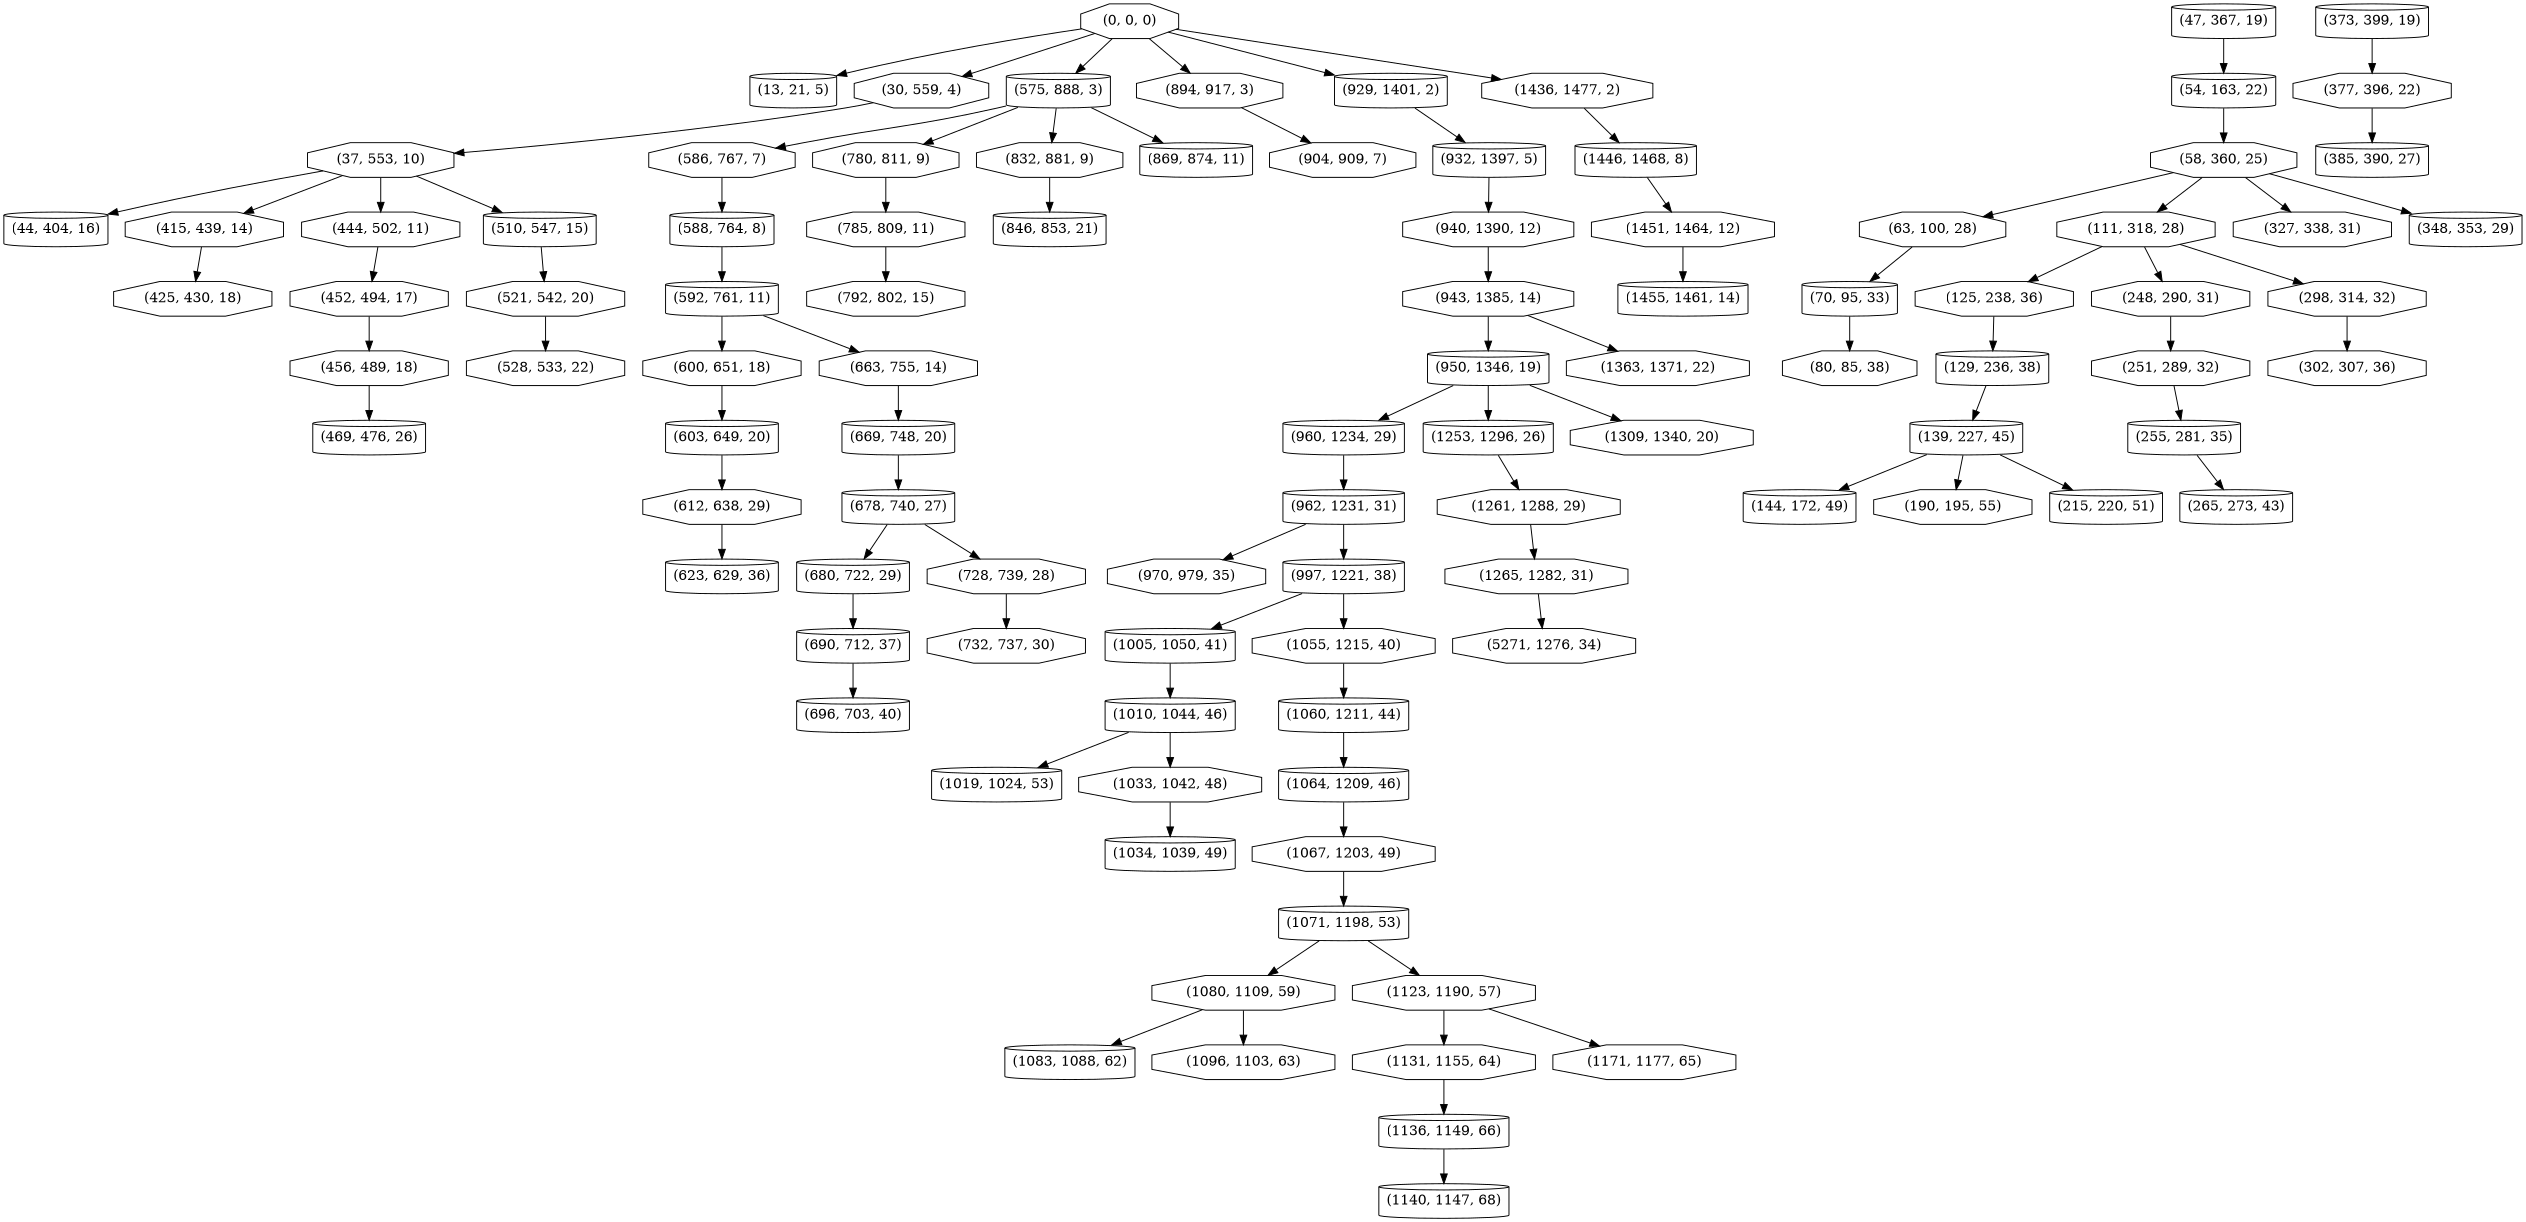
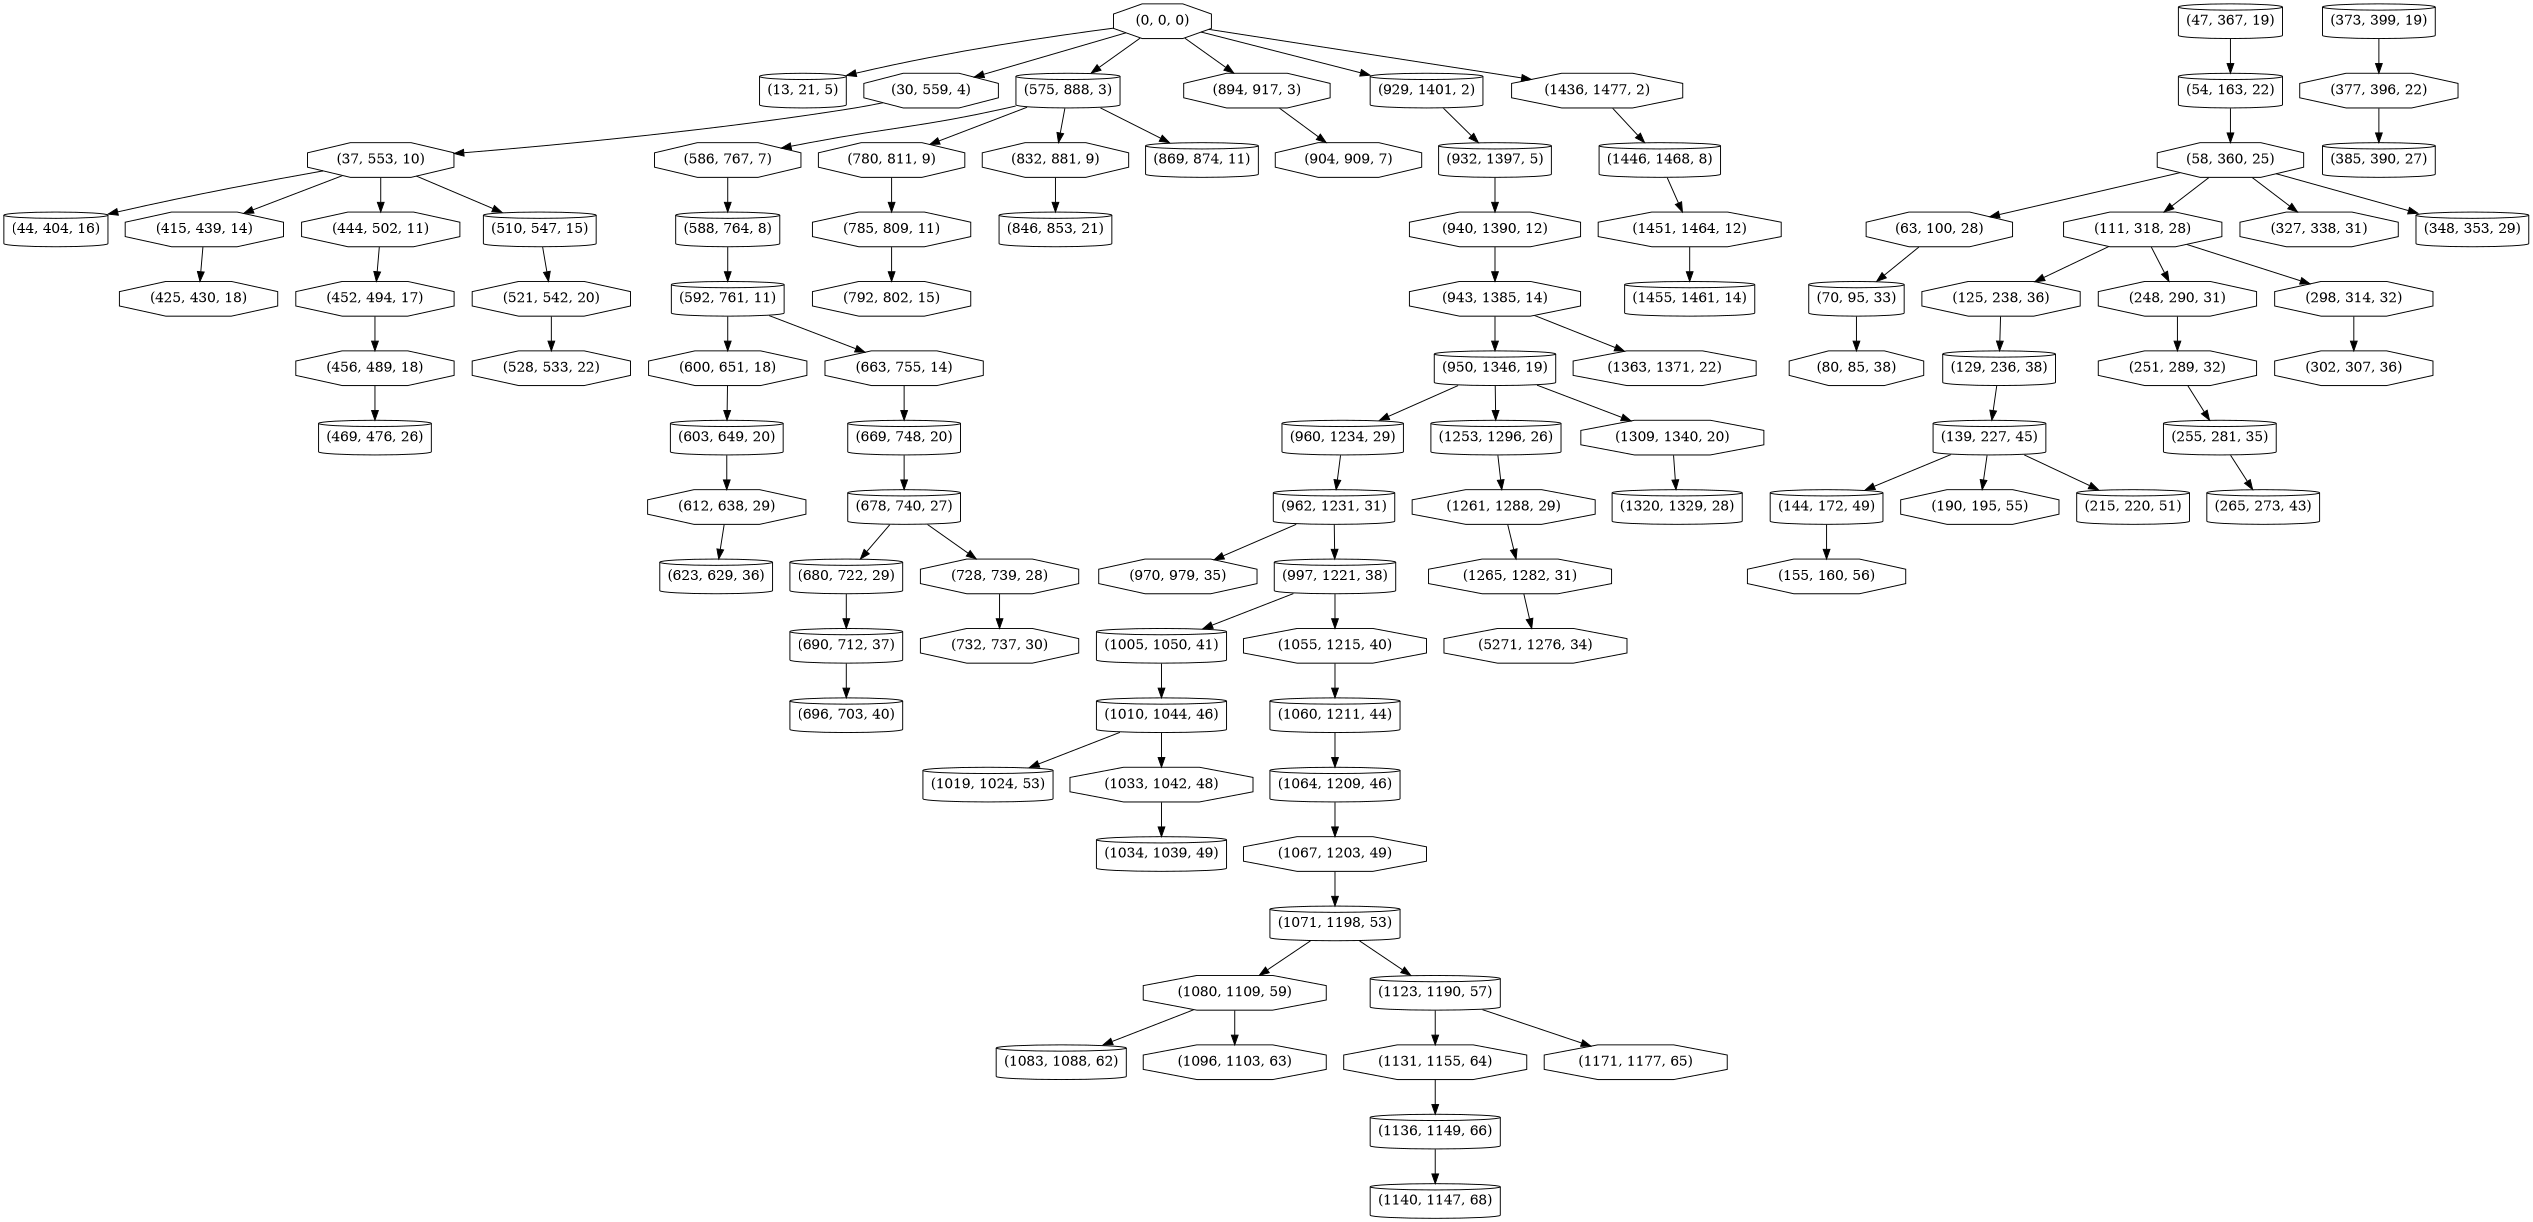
node "(1320, 1329, 28)": added
node "(155, 160, 56)": added
node "(1123, 1190, 57)": shape octagon -> cylinder
